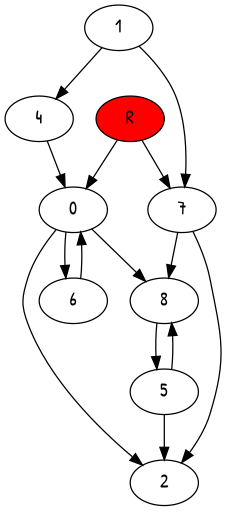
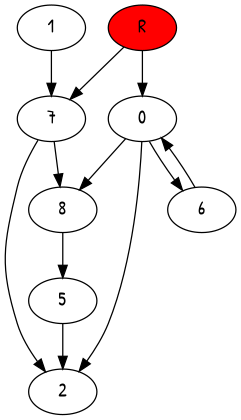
node "4": removed
edge "5" -> "8": removed
